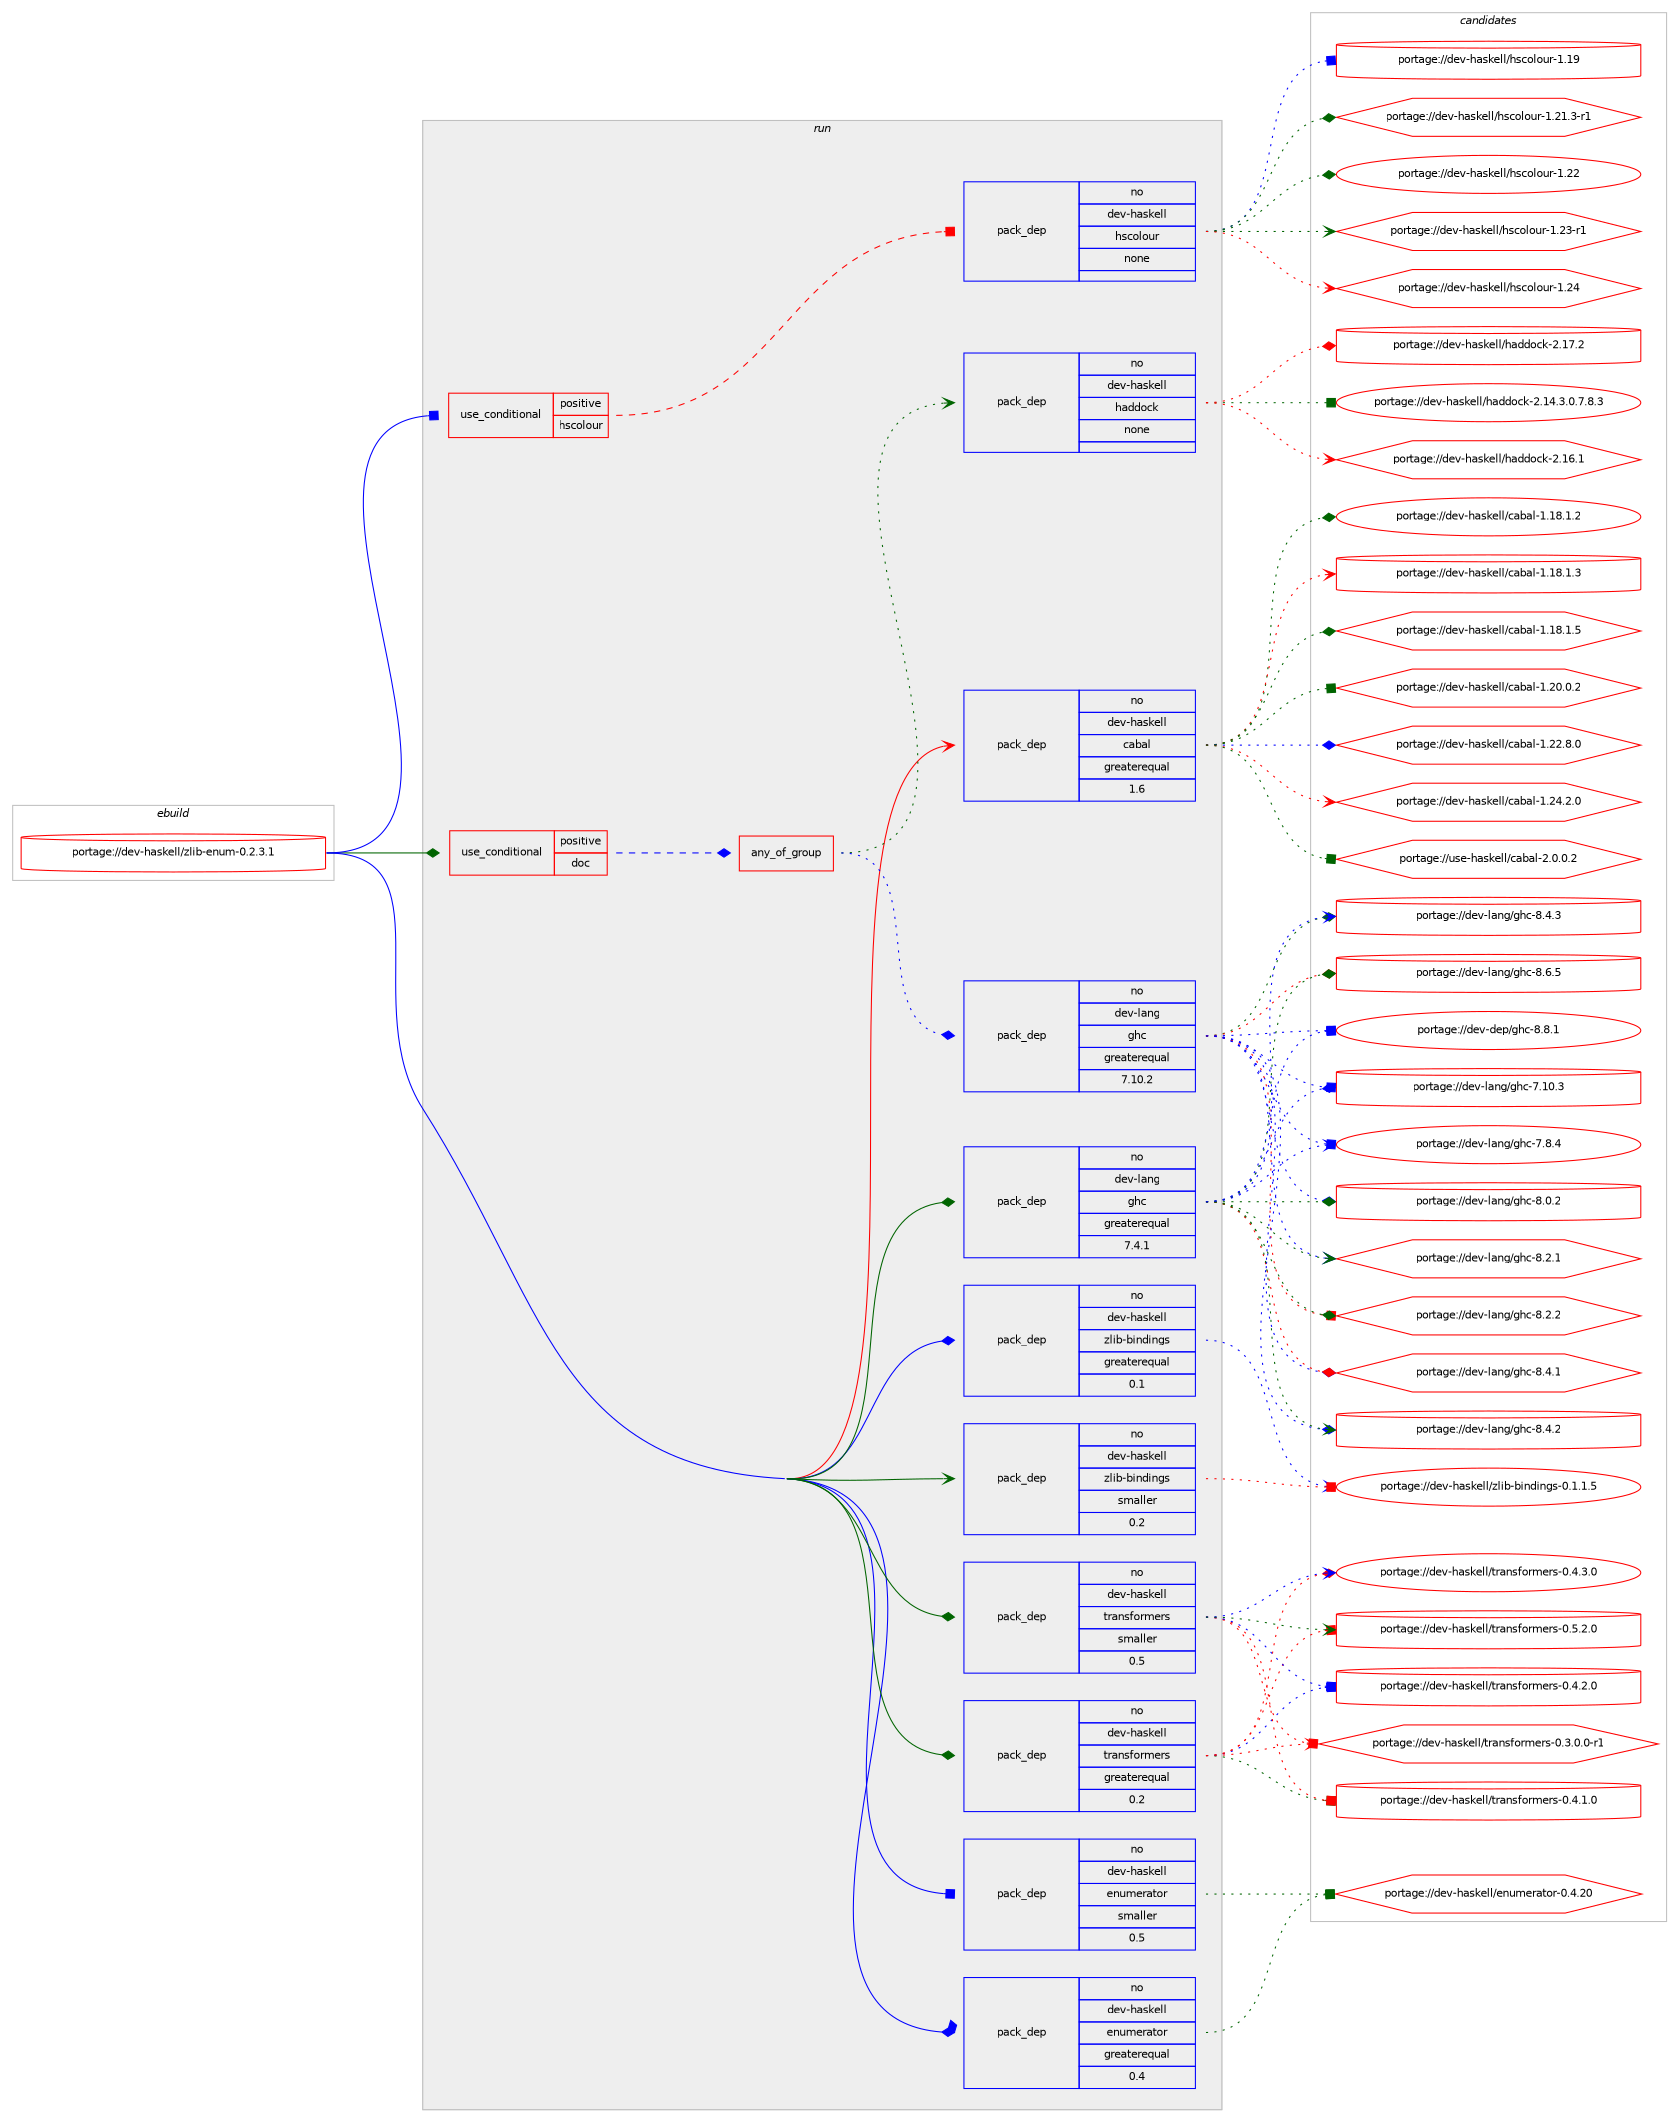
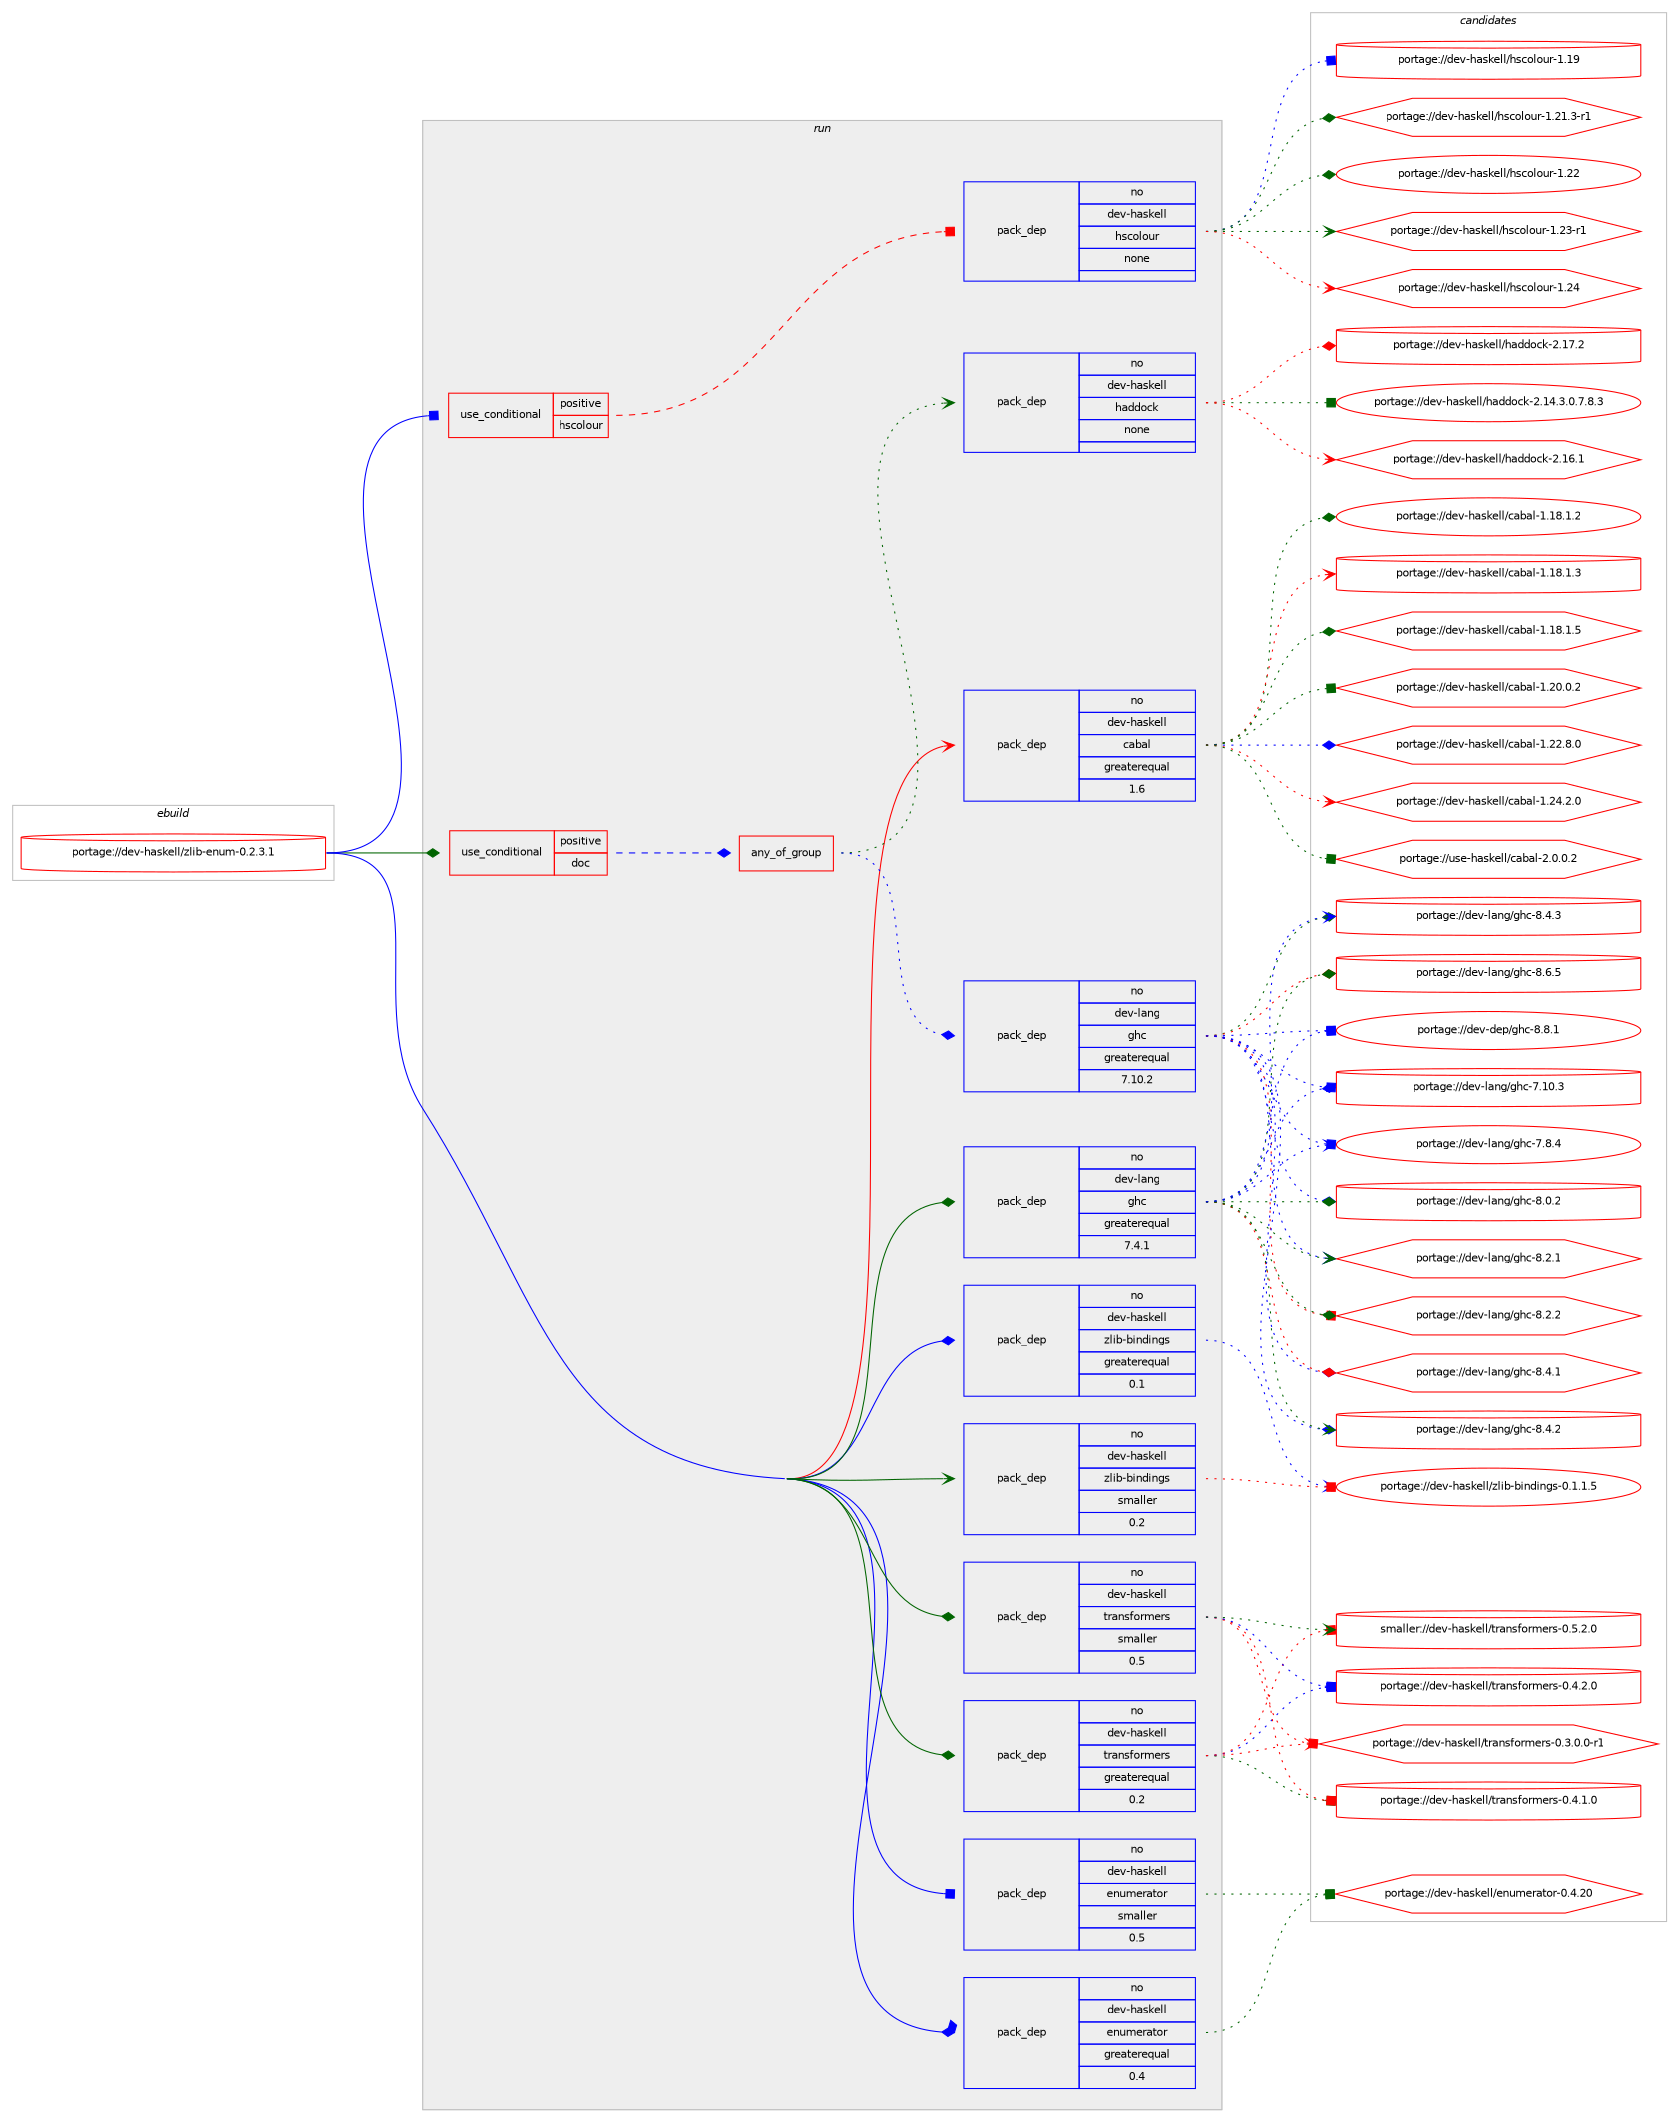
node "portage://dev-haskell/transformers-0.4.3.0": removed
node "portage://dev-haskell/transformers-0.5.2.0": label "portage://dev-haskell/transformers-0.5.2.0" -> "smaller://dev-haskell/transformers-0.5.2.0"
